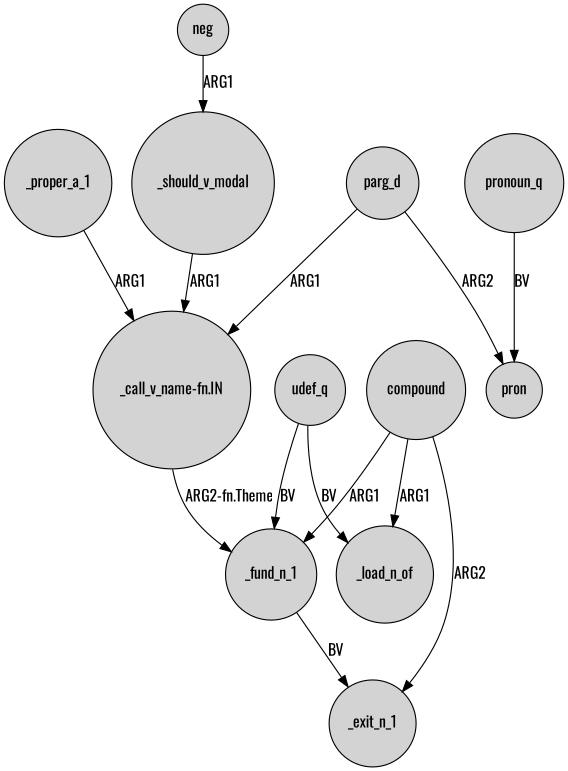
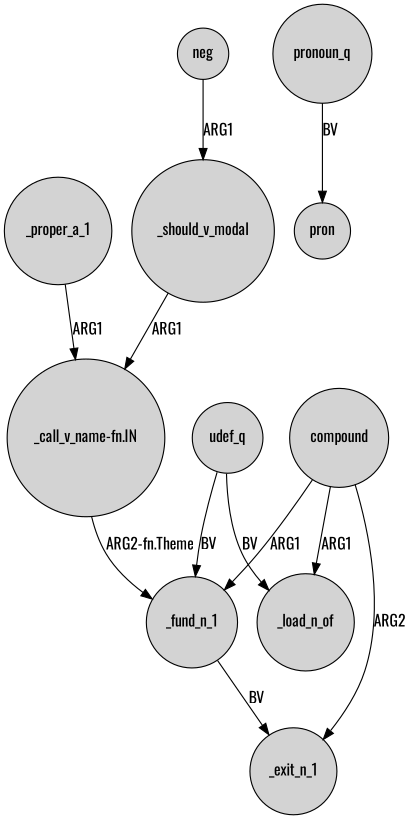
node "parg_d": removed
